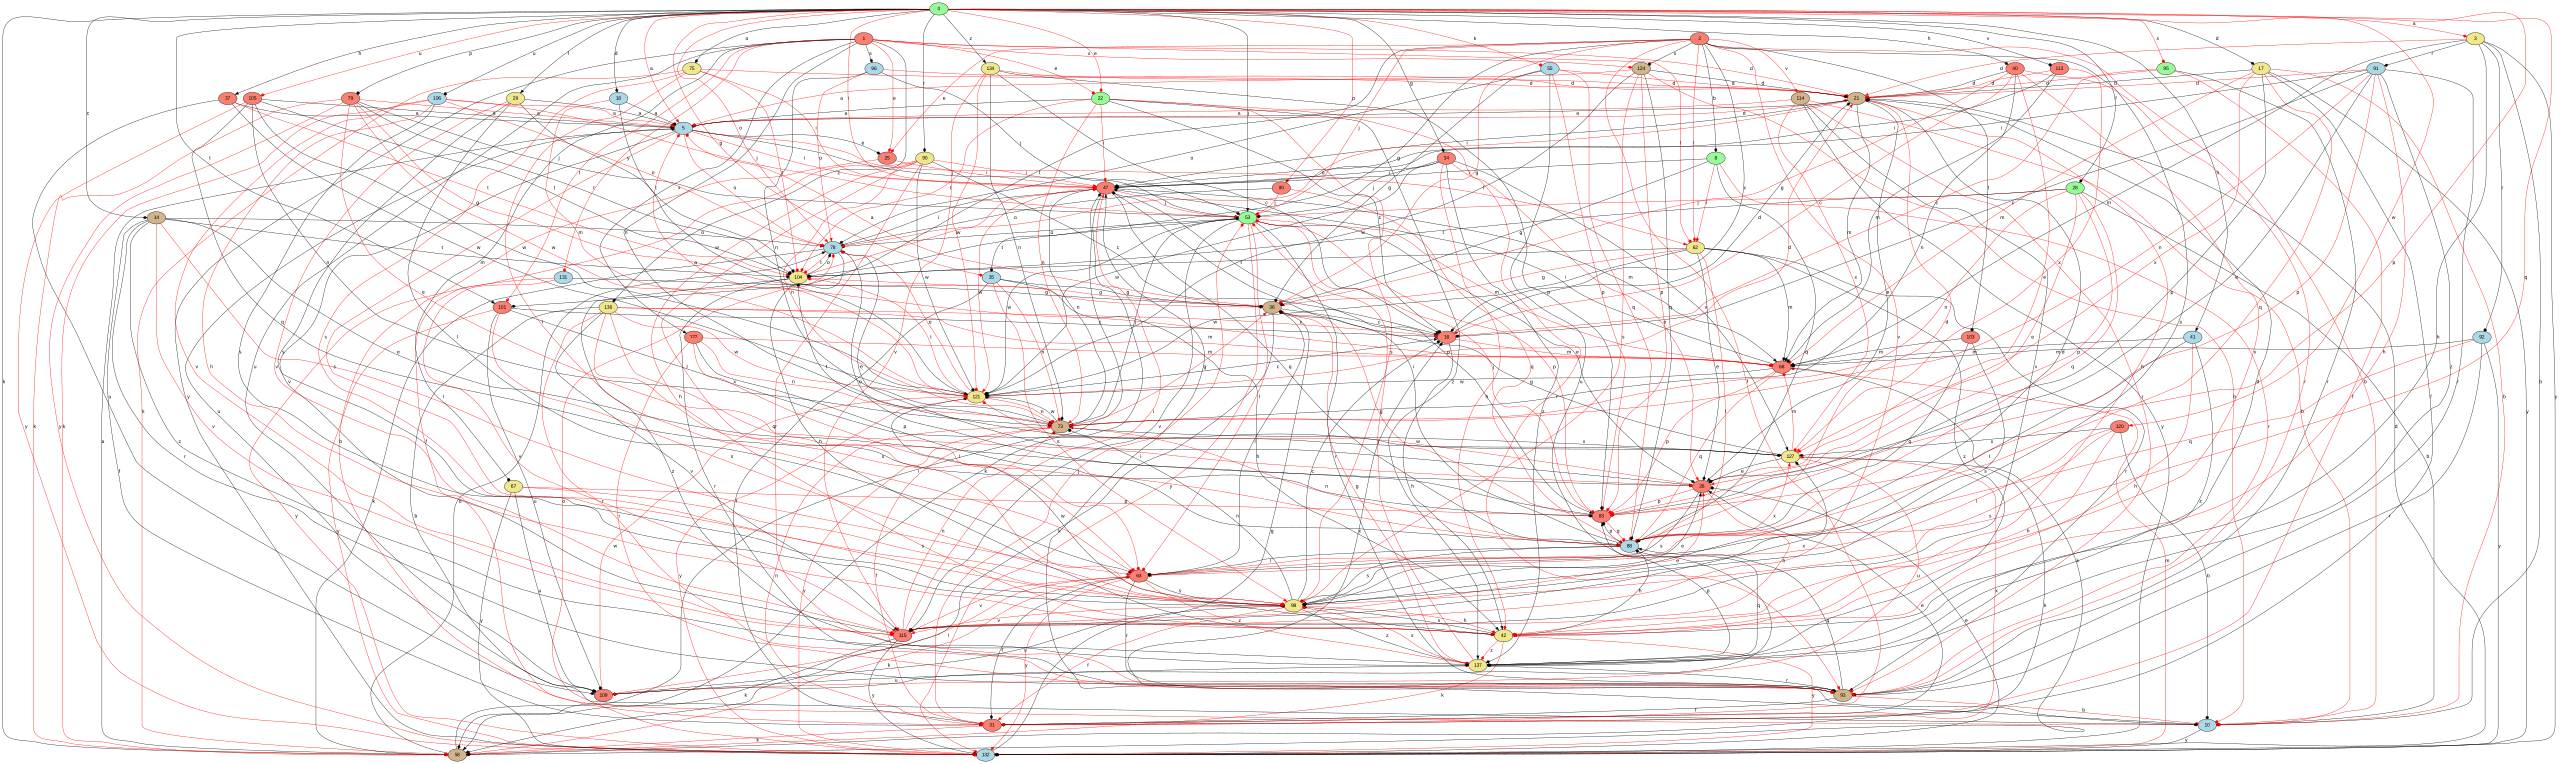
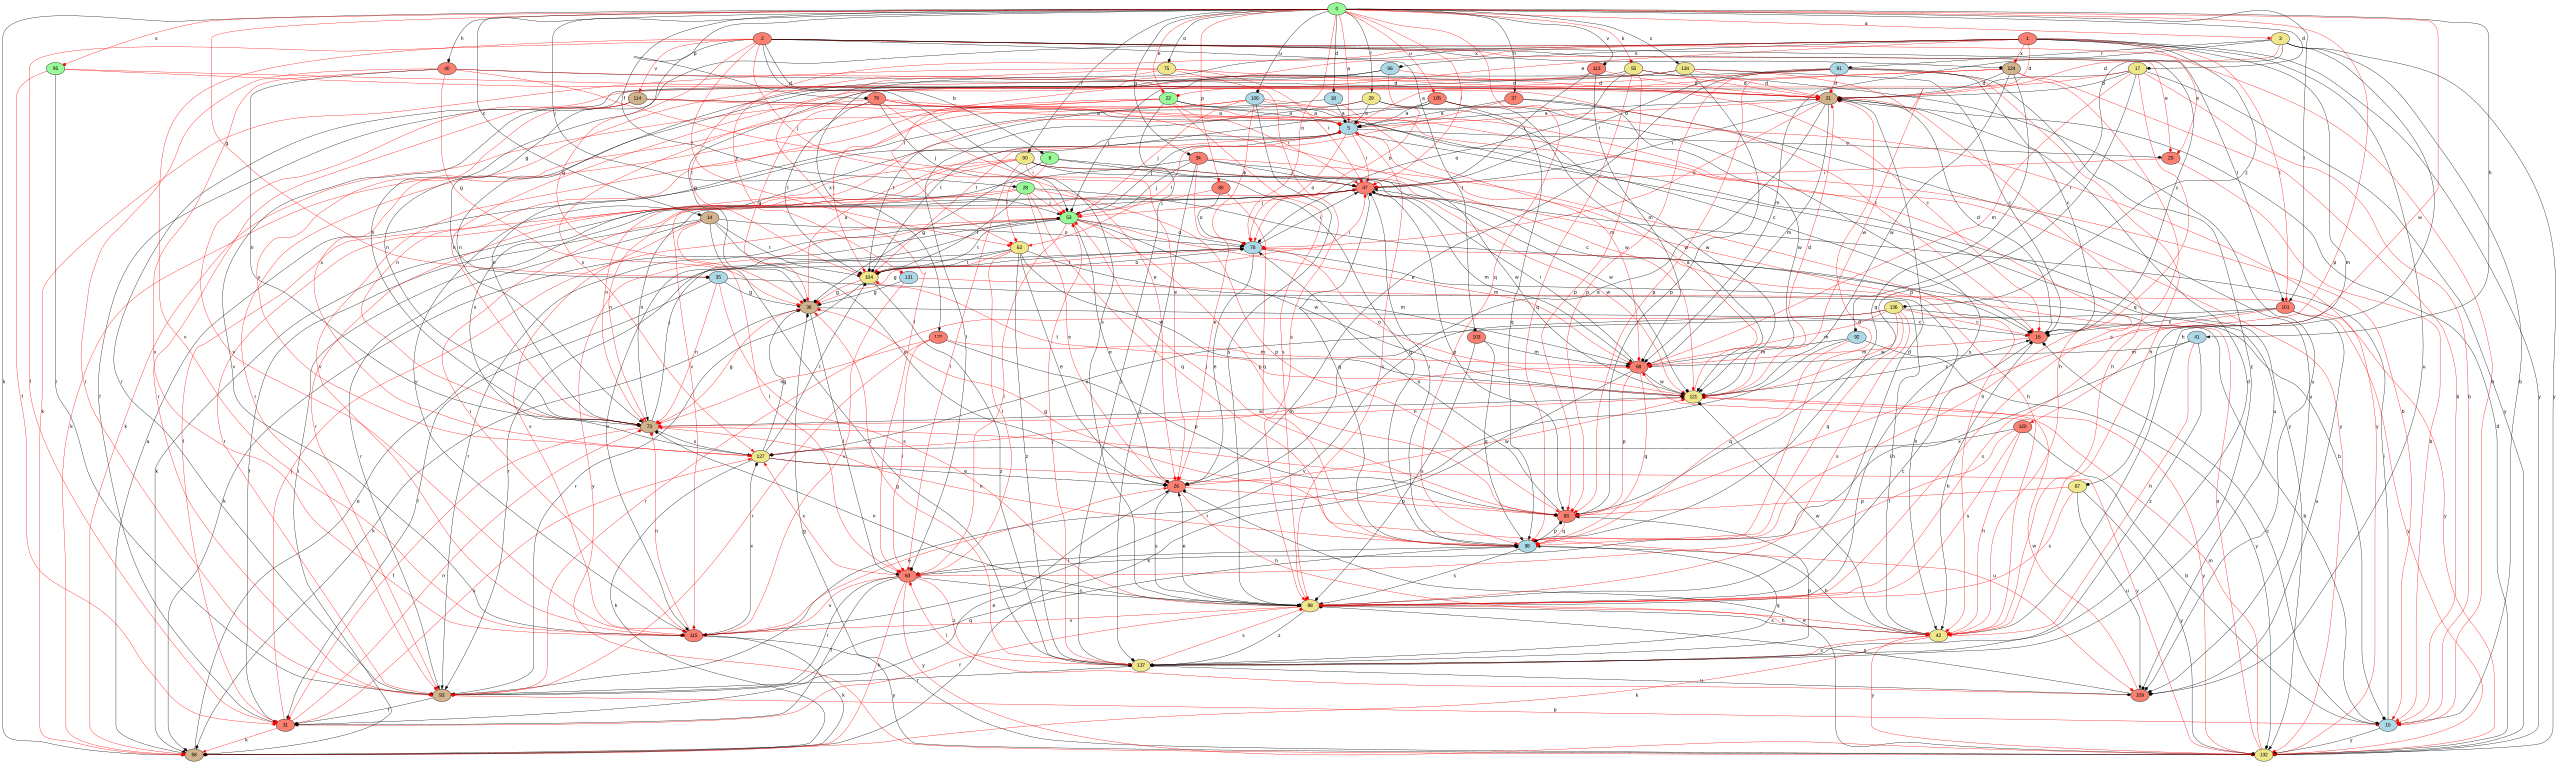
node "55": fillcolor lightblue -> khaki
edge "8" -> "93": now "28" -> "93"
node "132": fillcolor lightblue -> khaki
